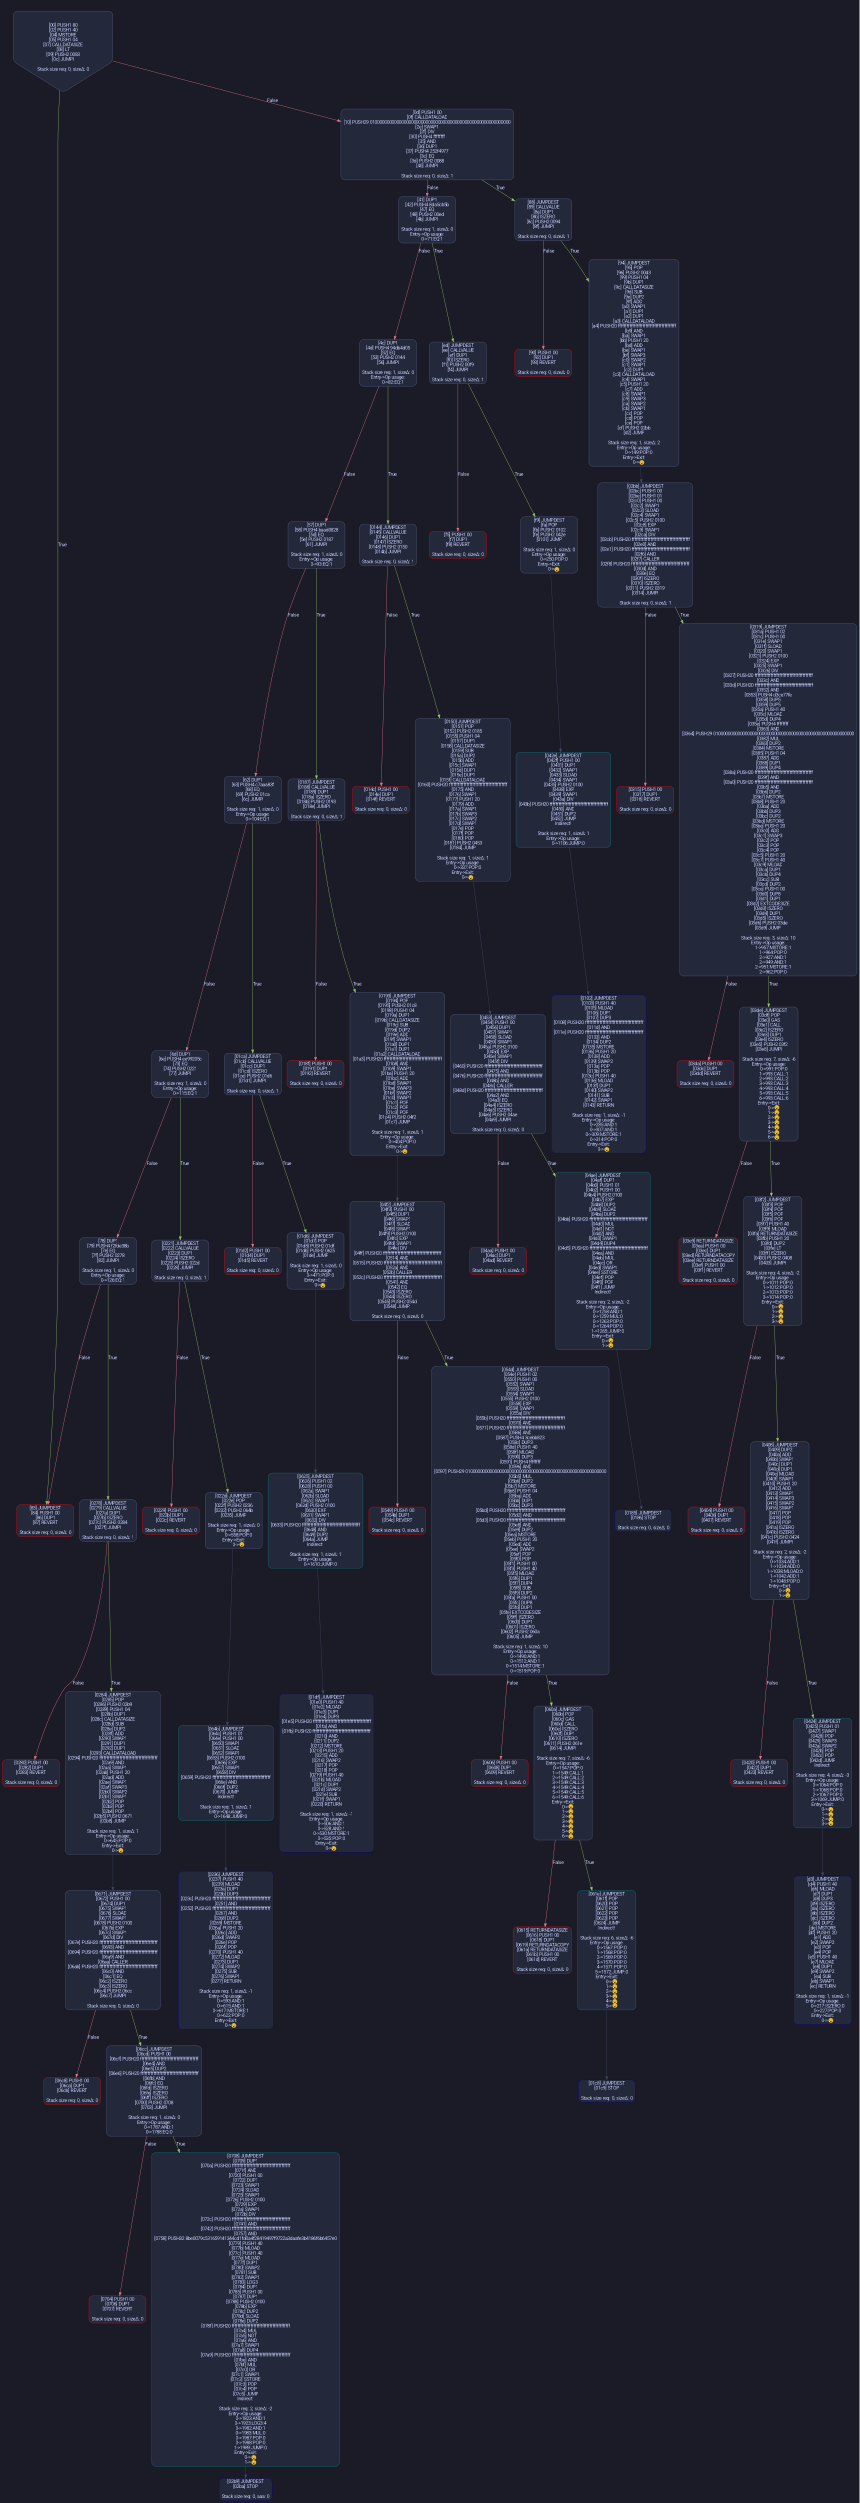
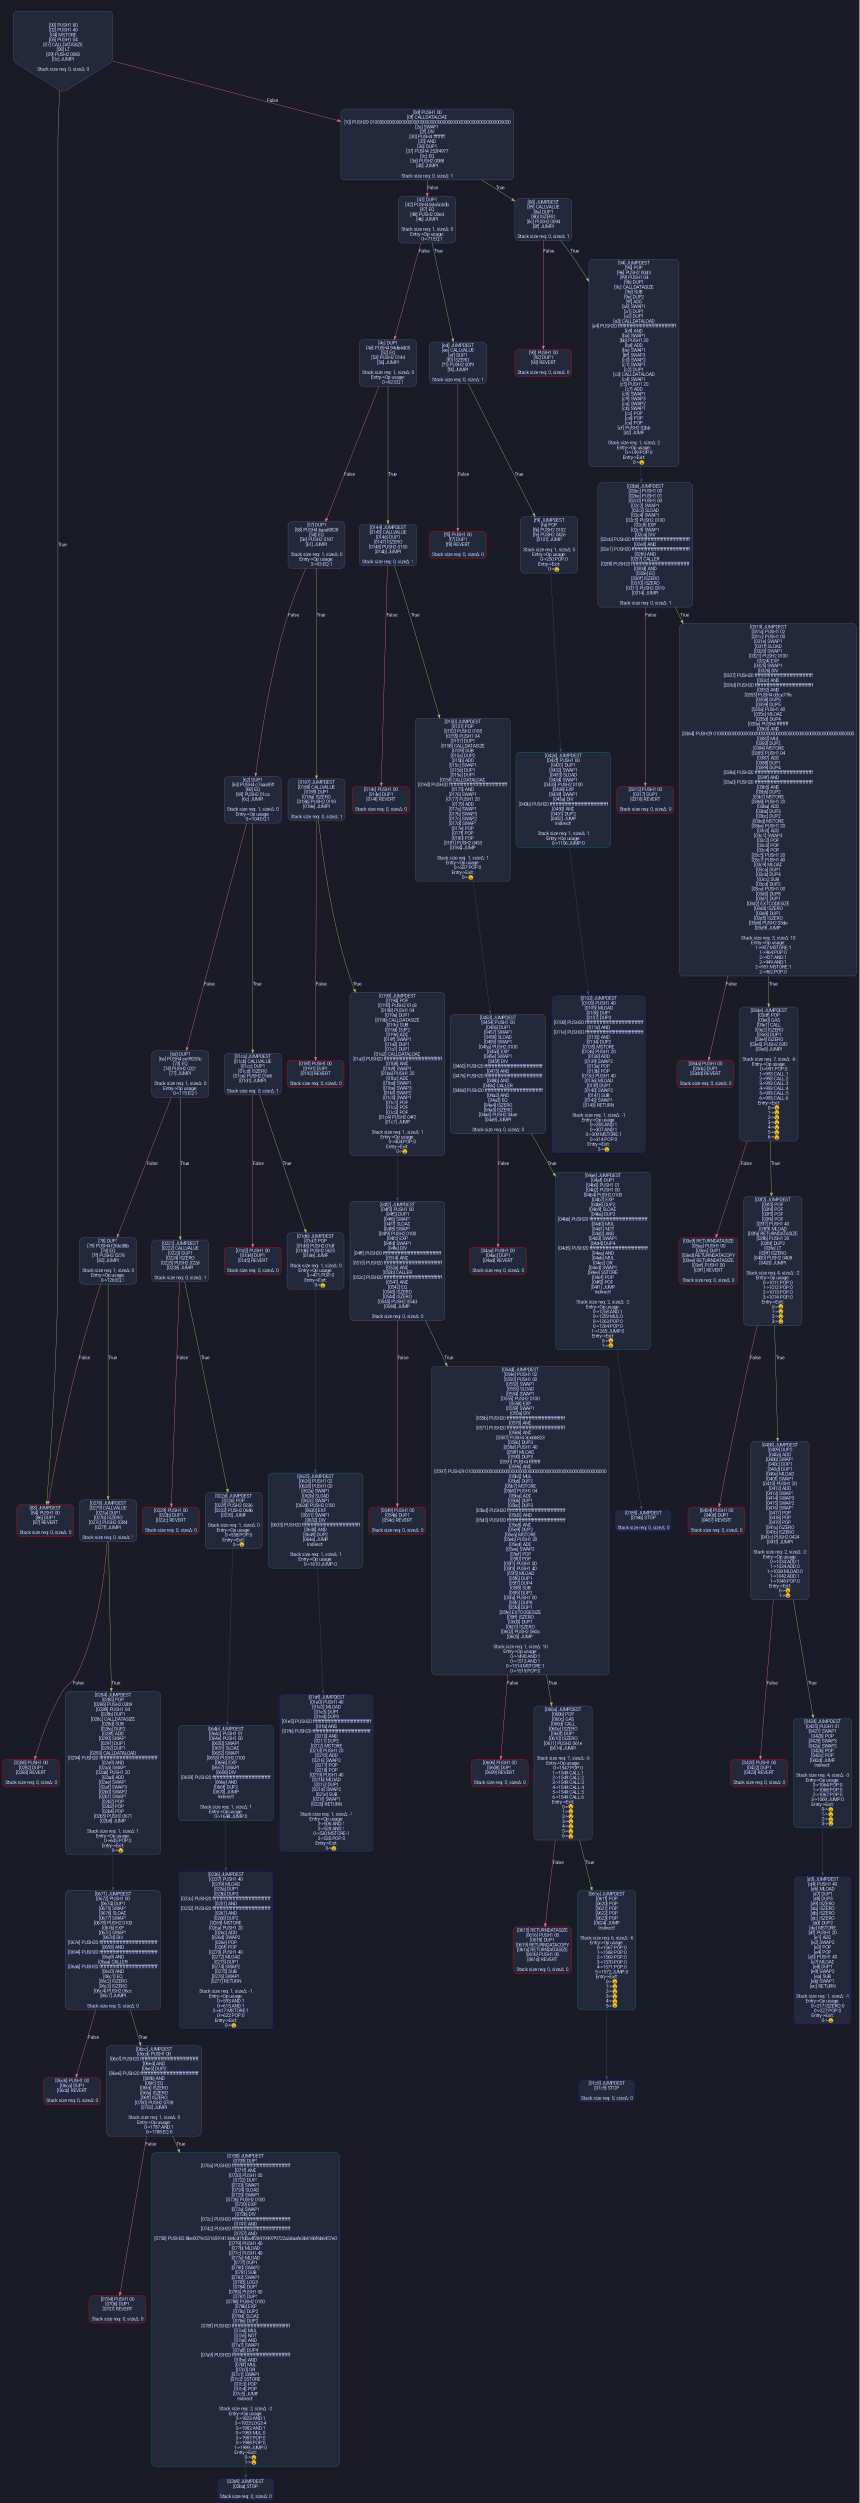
node "[02b9] JUMPDEST [02ba] STOP Stack size req: 0, aaa: 0": label "[02b9] JUMPDEST [02ba] STOP Stack size req: 0, aaa: 0" -> "[02b9] JUMPDEST [02ba] STOP Stack size req: 0, sizeΔ: 0"
